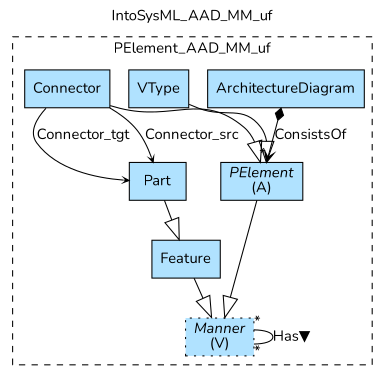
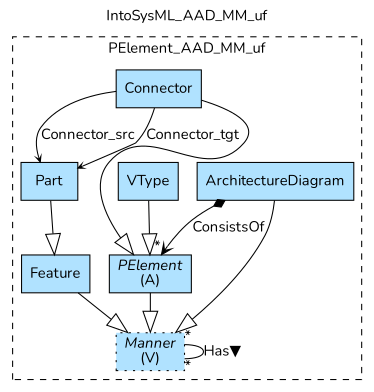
edge "ArchitectureDiagram" -> "Manner": added
